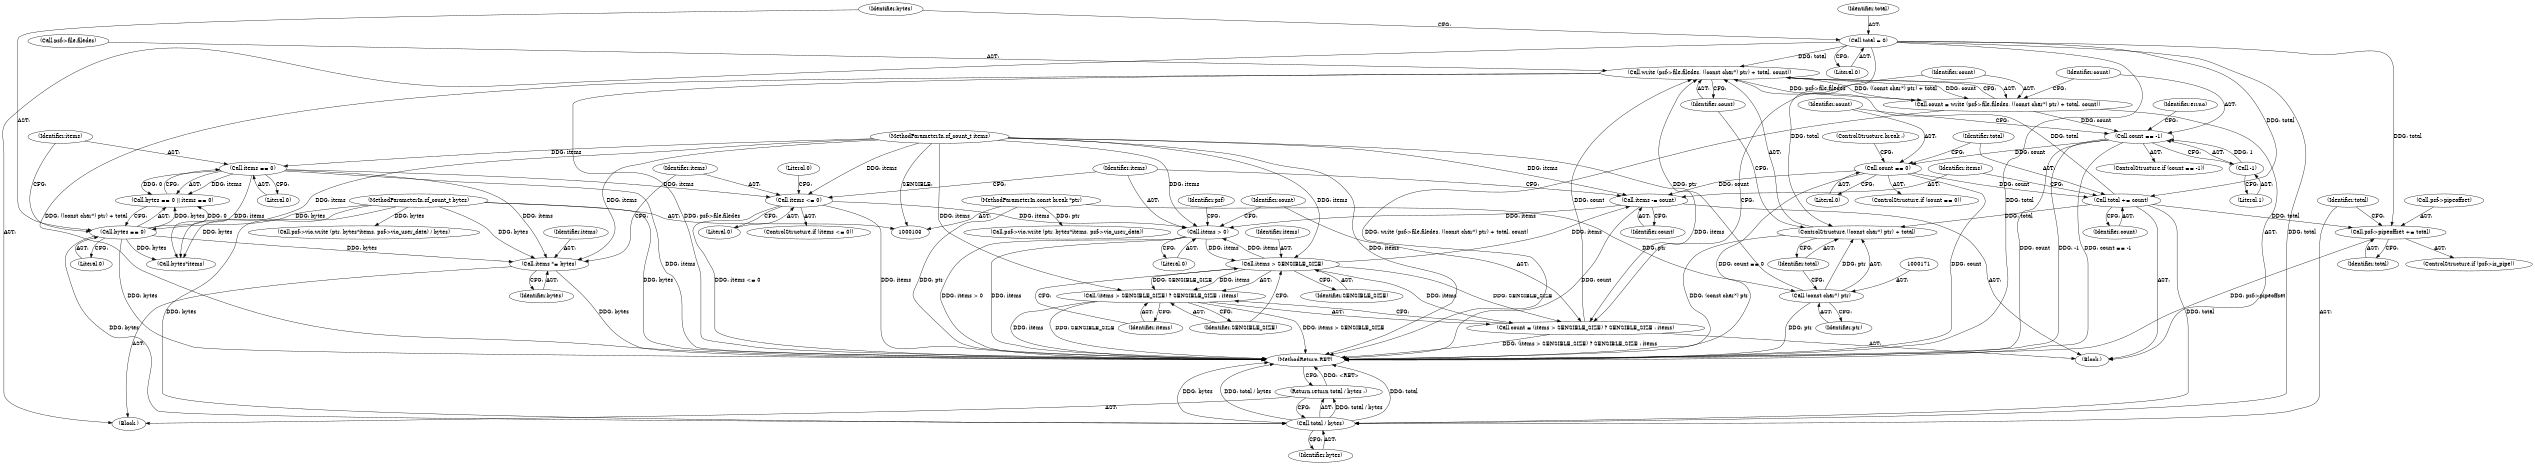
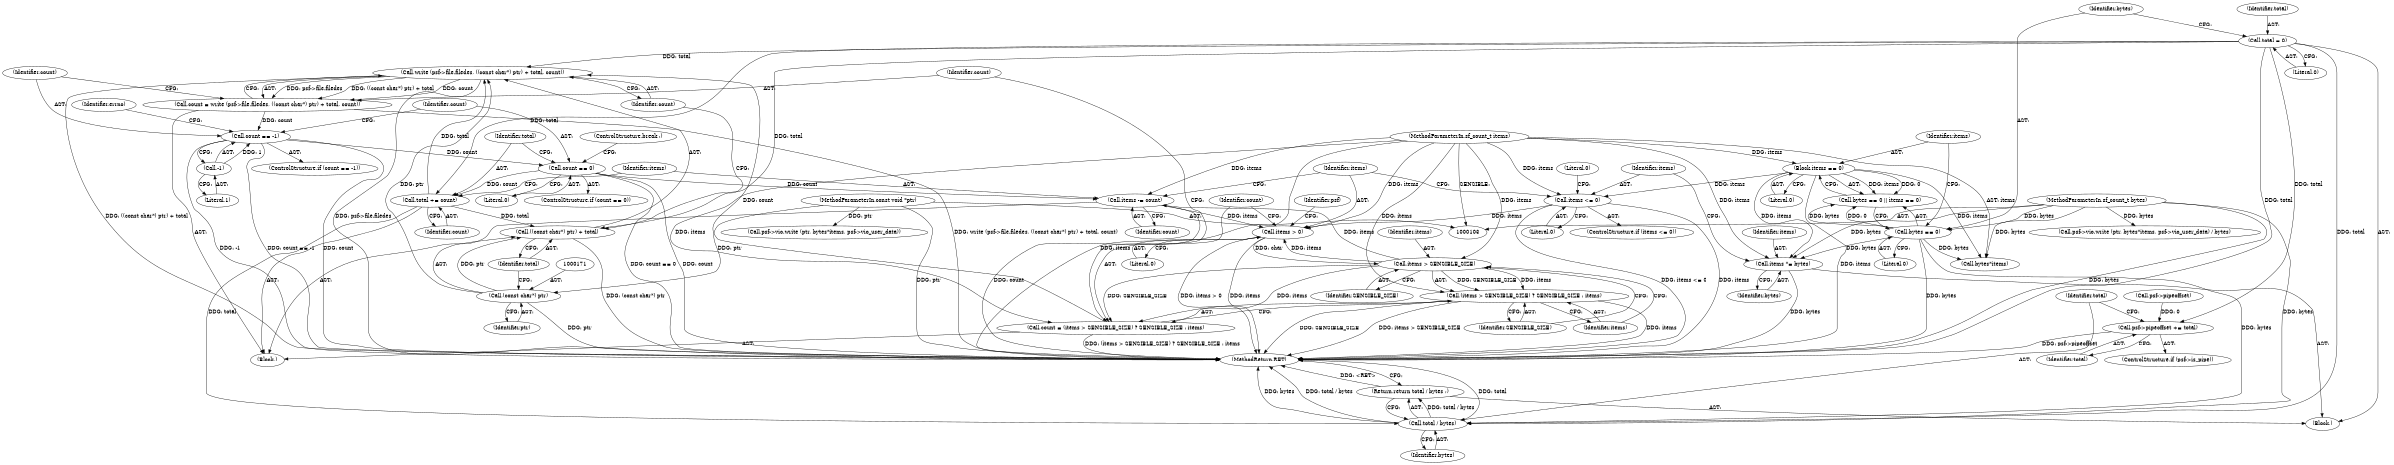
node "(Call,psf->file.filedes)": removed
node "(Call,items == 0)": label "(Call,items == 0)" -> "(Block,items == 0)"
edge "(MethodParameterIn,sf_count_t items)" -> "(Call,bytes*items)": label "DDG: items" -> "AST: items"
node "(MethodParameterIn,const break *ptr)": label "(MethodParameterIn,const break *ptr)" -> "(MethodParameterIn,const void *ptr)"
edge "(Call,total += count)" -> "(Call,psf->pipeoffset += total)": removed, label "DDG: total"
edge "(Call,psf->pipeoffset)" -> "(Call,psf->pipeoffset += total)": label "AST: " -> "DDG: 0"
node "(ControlStructure,((const char*) ptr) + total)": label "(ControlStructure,((const char*) ptr) + total)" -> "(Call,((const char*) ptr) + total)"
edge "(Call,items > 0)" -> "(Call,items > SENSIBLE_SIZE)": label "DDG: items" -> "DDG: char"
